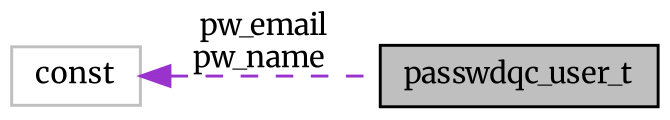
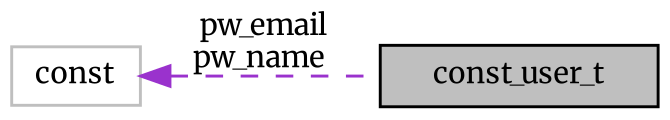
node "passwdqc_user_t": label "passwdqc_user_t" -> "const_user_t"
